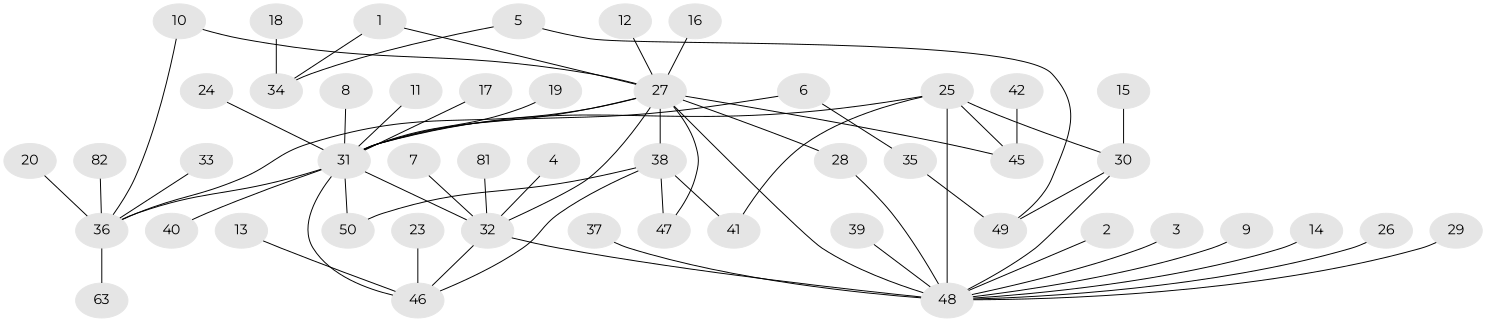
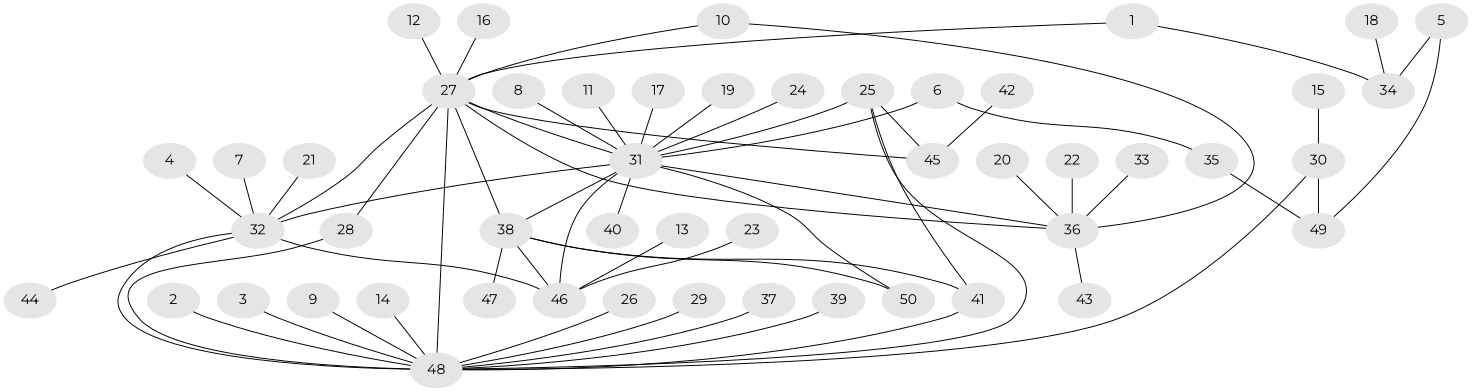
edge "25" -- "30": removed
edge "27" -- "47": removed
node "82": label "82" -> "22"
node "81": label "81" -> "21"
edge "31" -- "38": added
node "44": added
node "63": label "63" -> "43"
edge "41" -- "48": added
